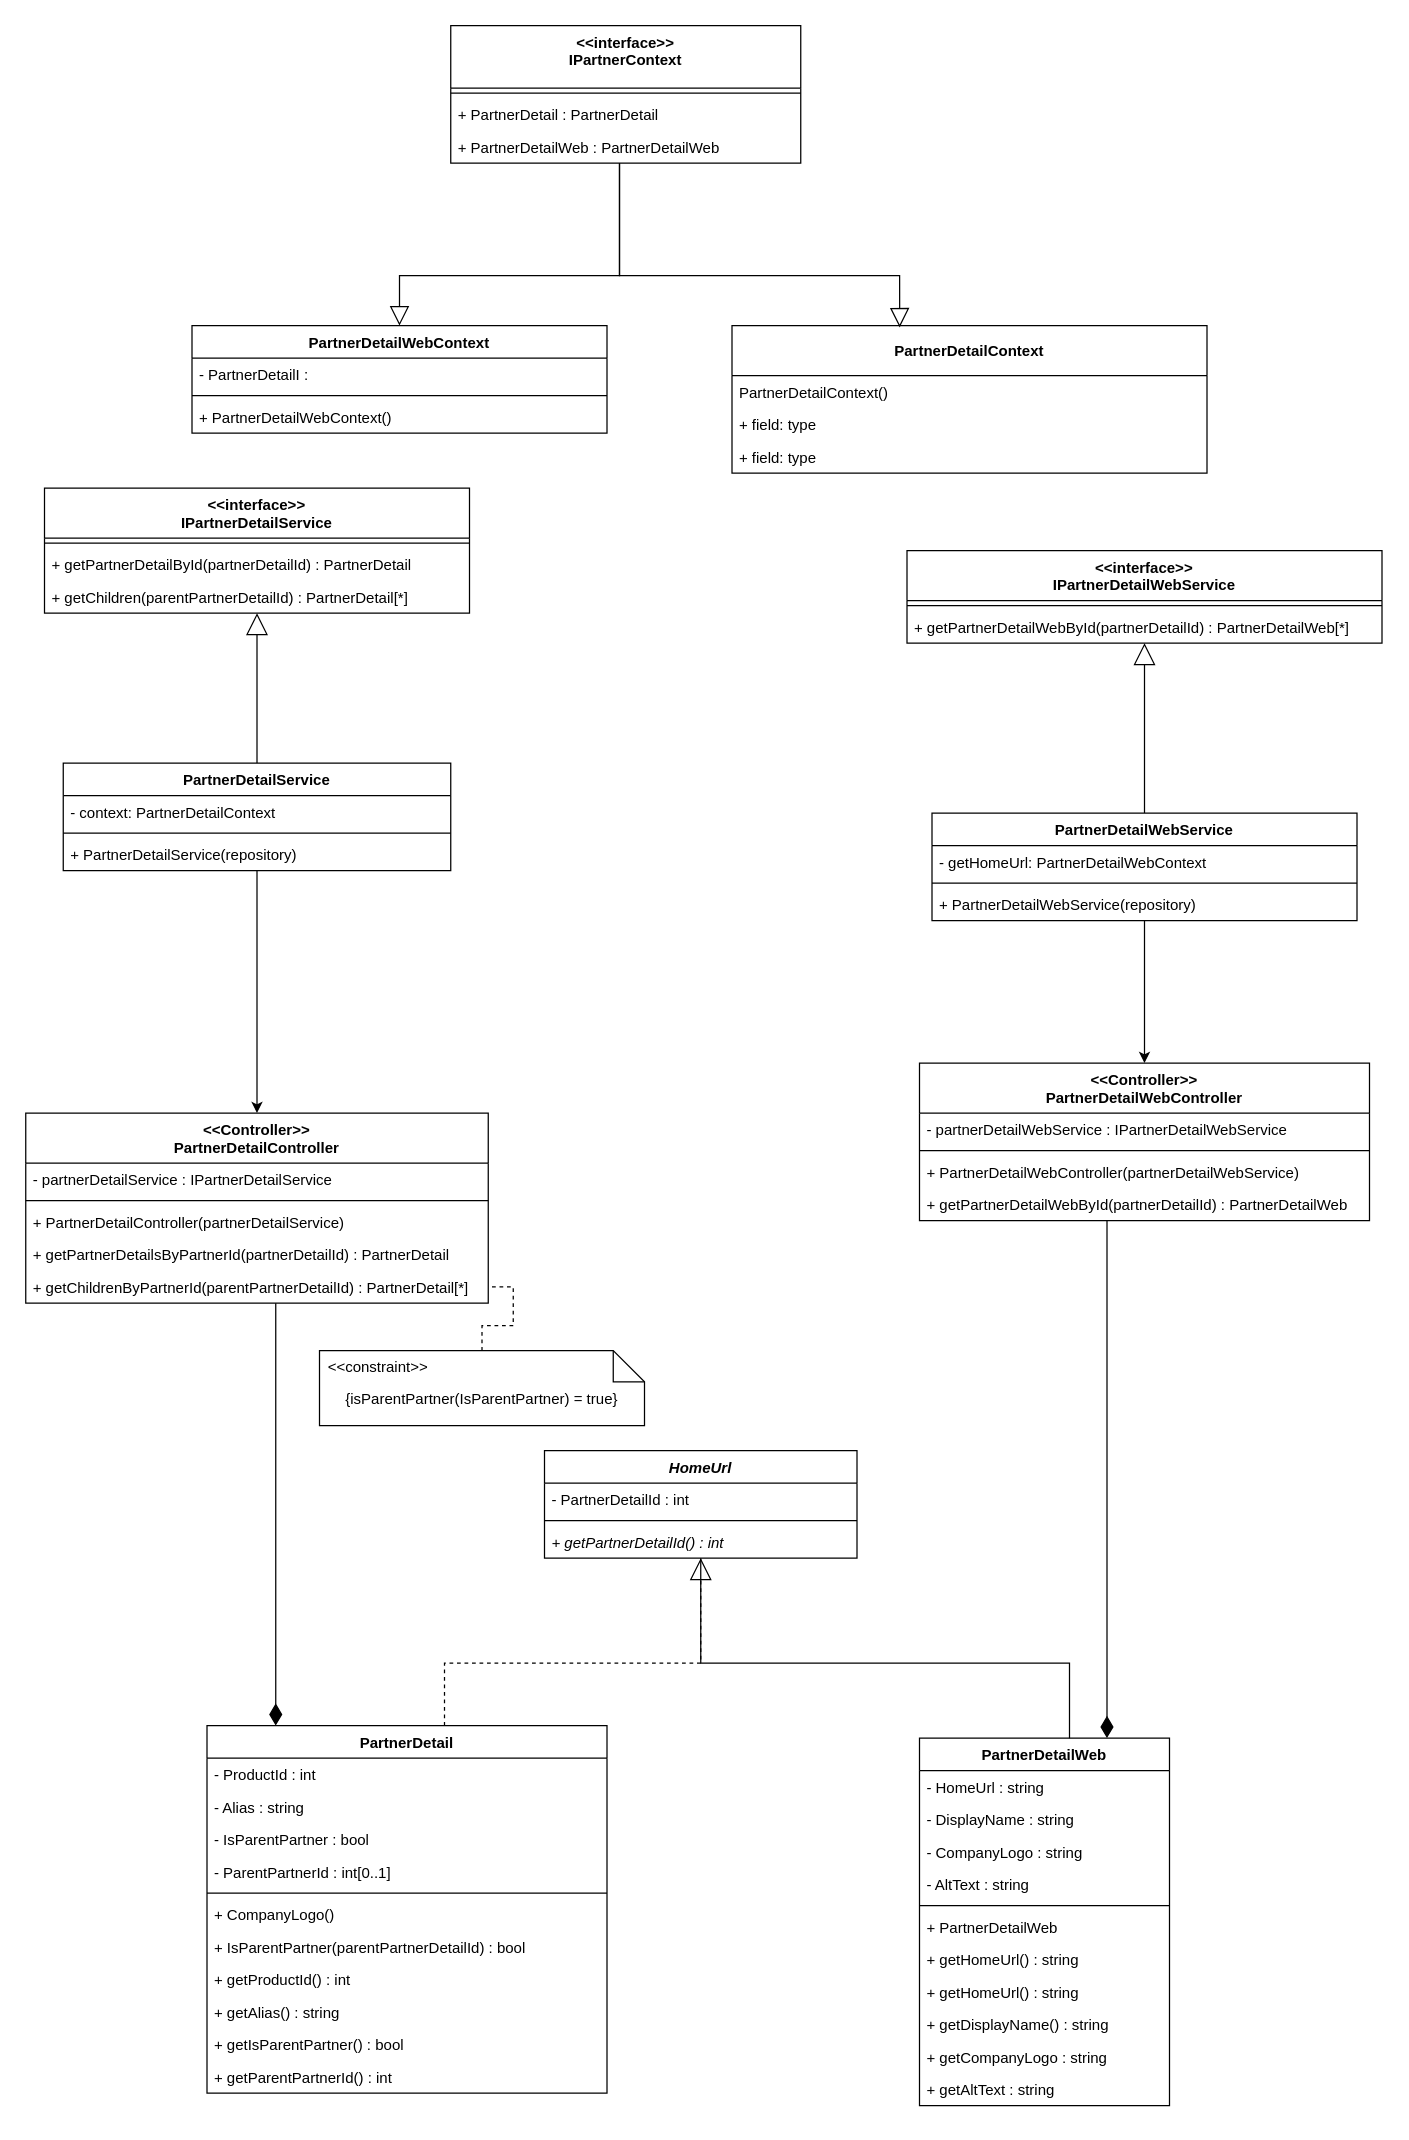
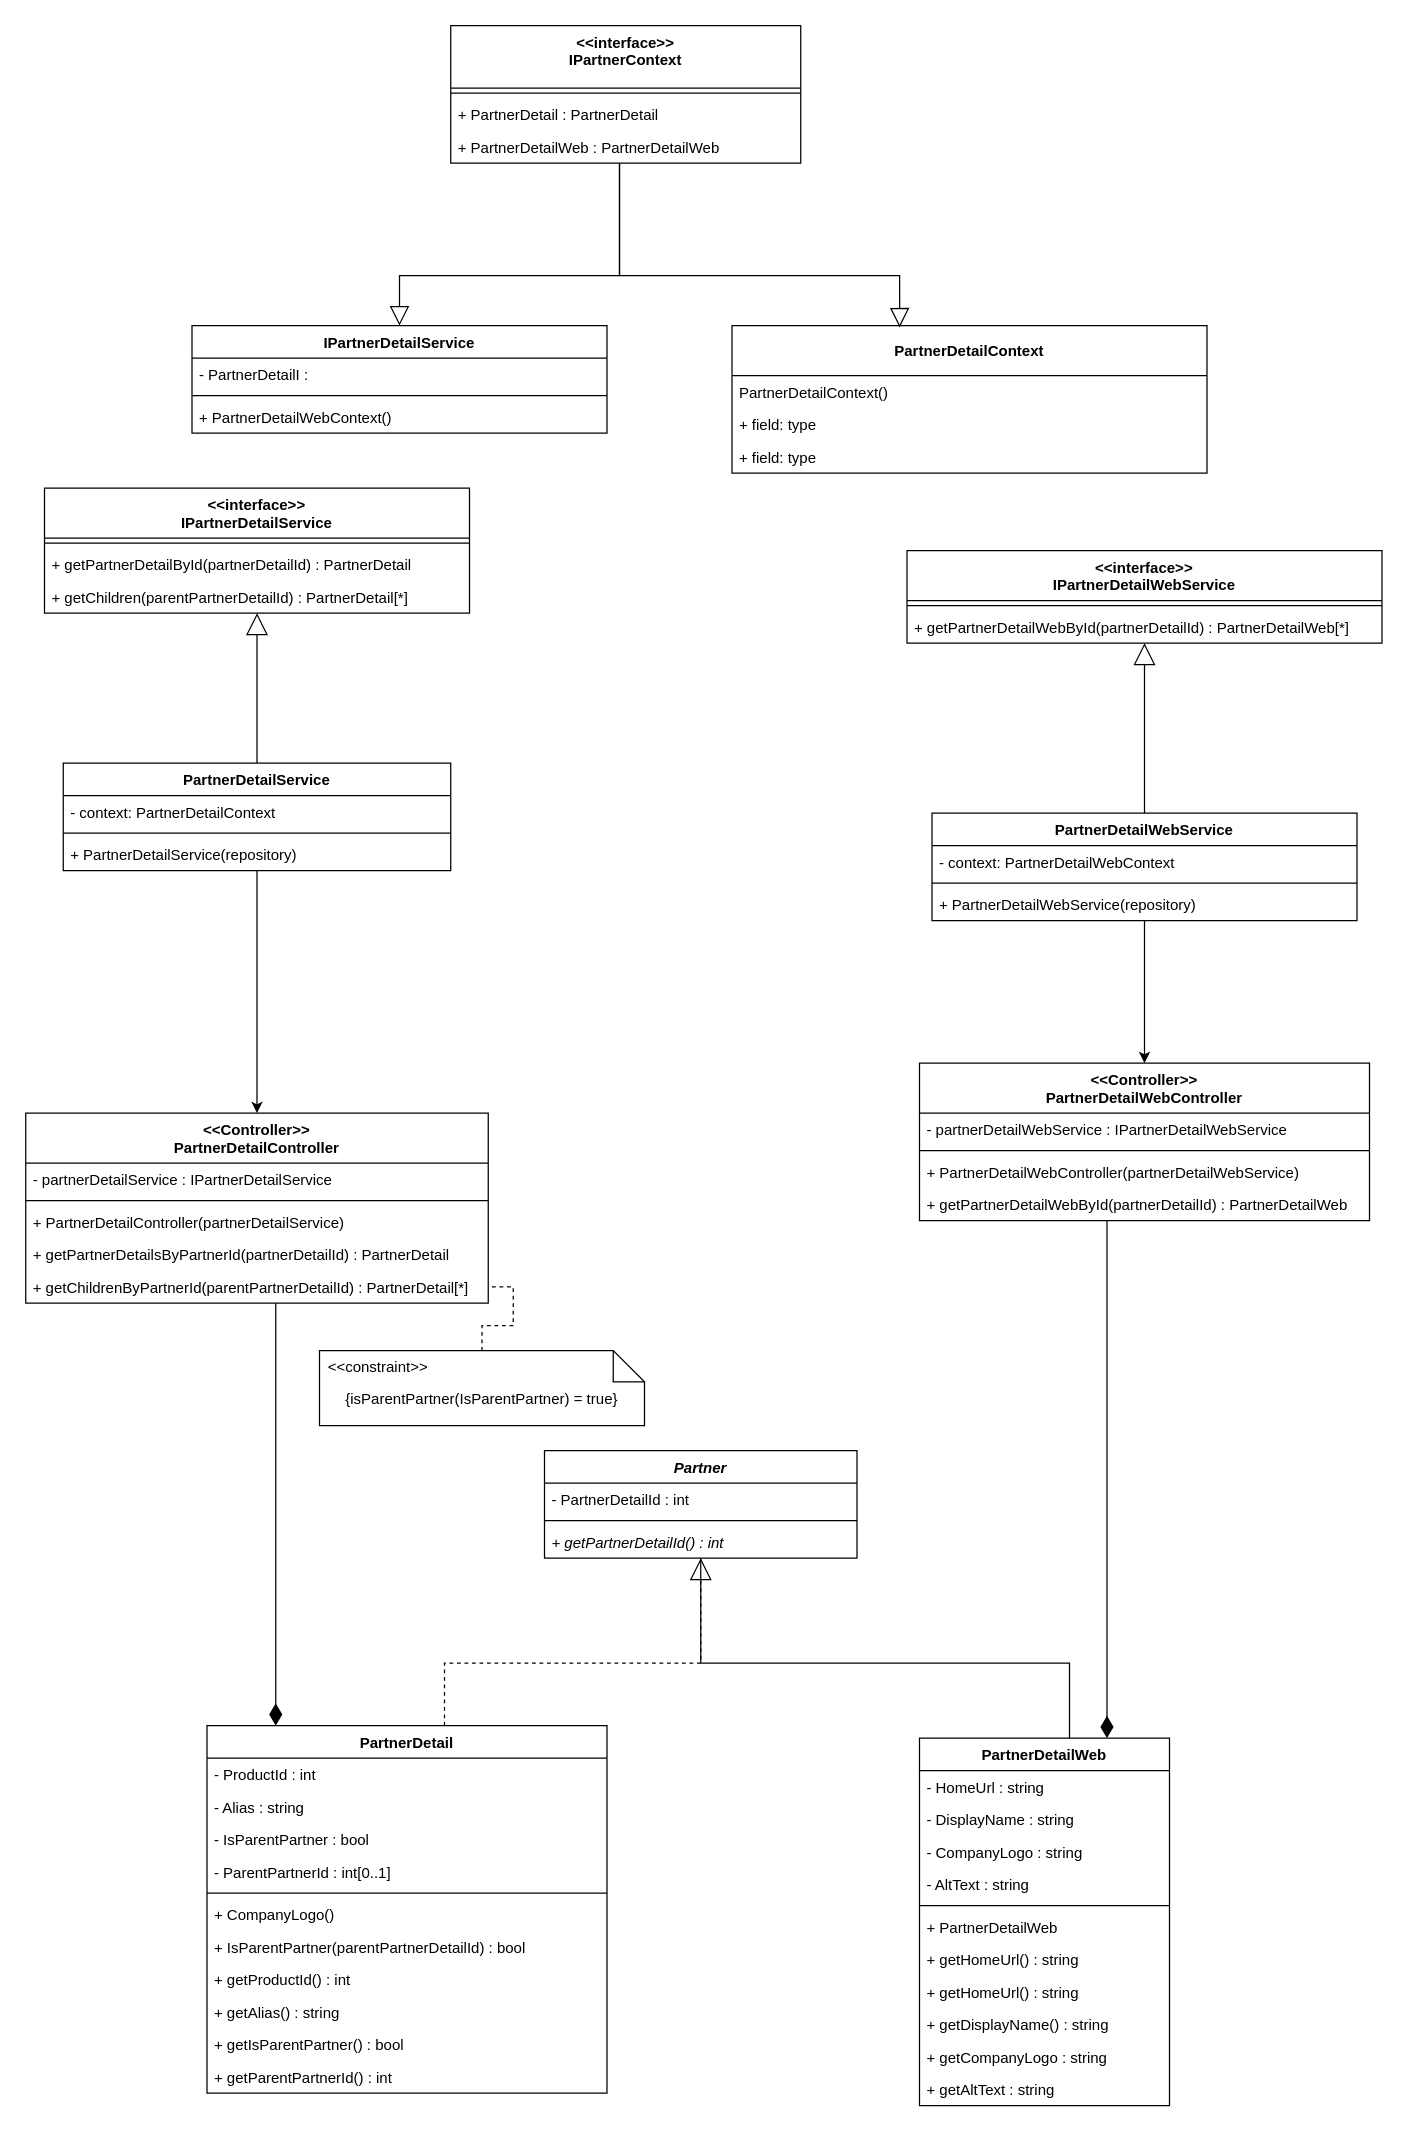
node "PartnerDetailWebContext": label "PartnerDetailWebContext" -> "IPartnerDetailService"
node "- getHomeUrl: PartnerDetailWebContext": label "- getHomeUrl: PartnerDetailWebContext" -> "- context: PartnerDetailWebContext"
node "HomeUrl": label "HomeUrl" -> "Partner"
